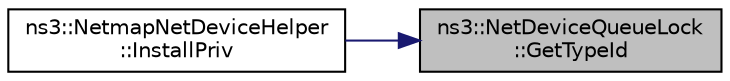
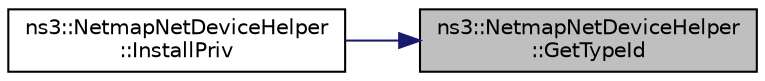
node "ns3::NetDeviceQueueLock ::GetTypeId": label "ns3::NetDeviceQueueLock ::GetTypeId" -> "ns3::NetmapNetDeviceHelper ::GetTypeId"
